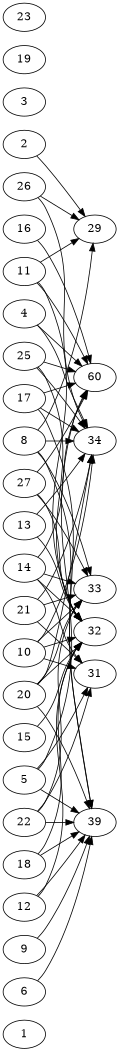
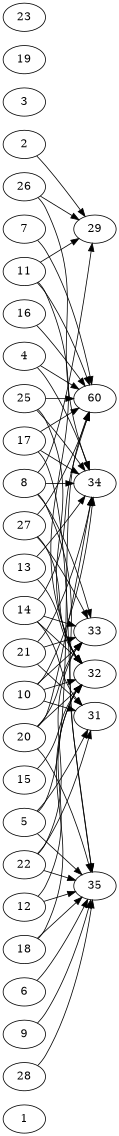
node "7": added
node "39": label "39" -> "35"
node "28": added
